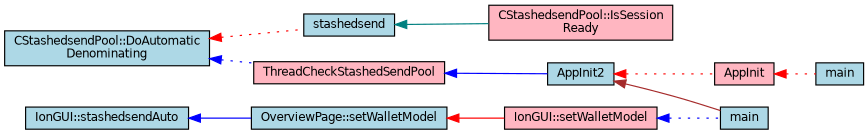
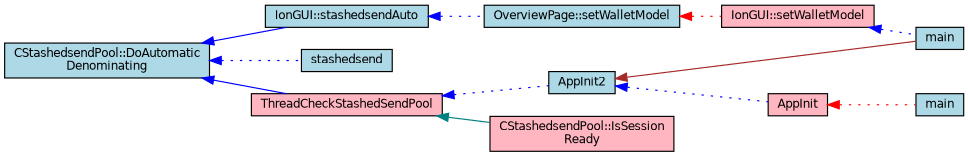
edge "CStashedsendPool::IsSession Ready" -> "stashedsend": now "CStashedsendPool::IsSession Ready" -> "ThreadCheckStashedSendPool"
edge "stashedsend" -> "CStashedsendPool::DoAutomatic Denominating": color red -> blue
edge "IonGUI::stashedsendAuto" -> "CStashedsendPool::DoAutomatic Denominating": added
edge "ThreadCheckStashedSendPool" -> "CStashedsendPool::DoAutomatic Denominating": style dotted -> solid
edge "AppInit2" -> "ThreadCheckStashedSendPool": style solid -> dotted
edge "AppInit" -> "AppInit2": color red -> blue
edge "OverviewPage::setWalletModel" -> "IonGUI::stashedsendAuto": style solid -> dotted
edge "IonGUI::setWalletModel" -> "OverviewPage::setWalletModel": style solid -> dotted
